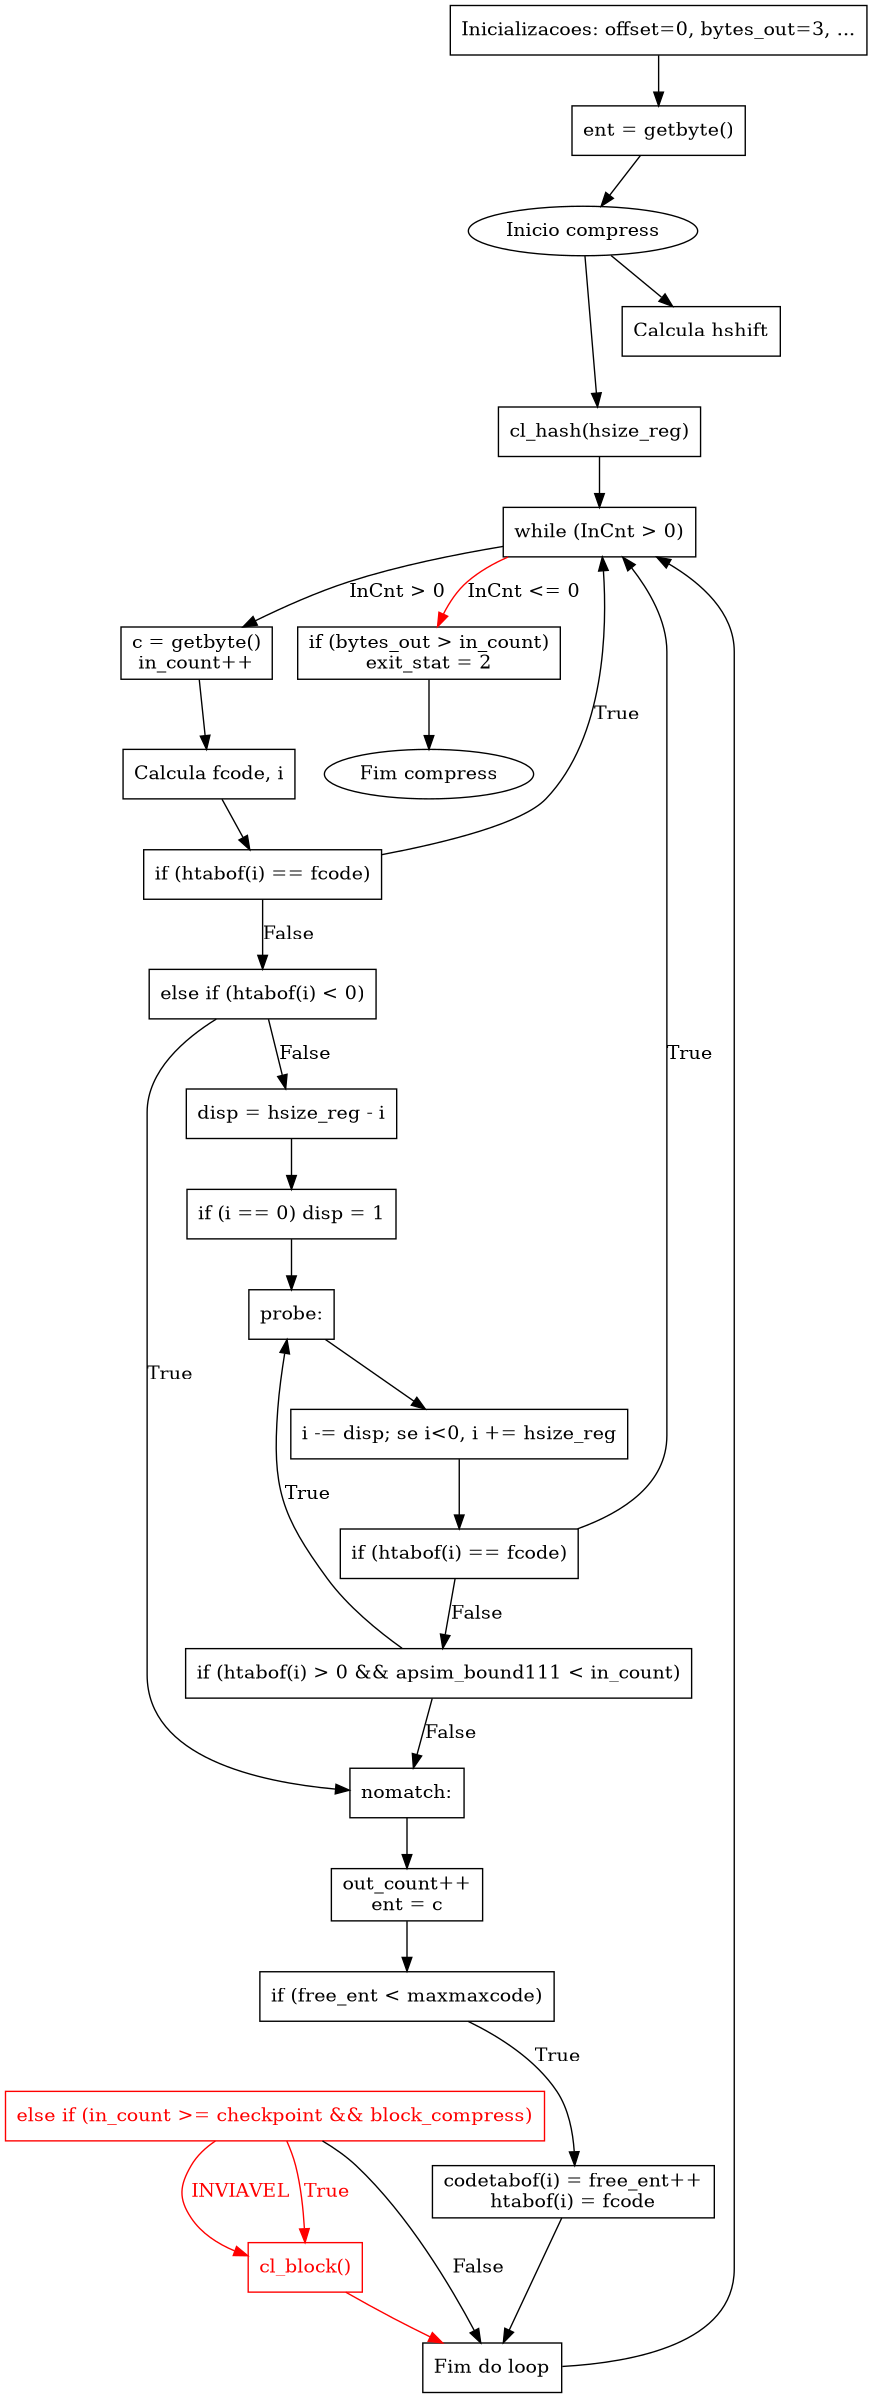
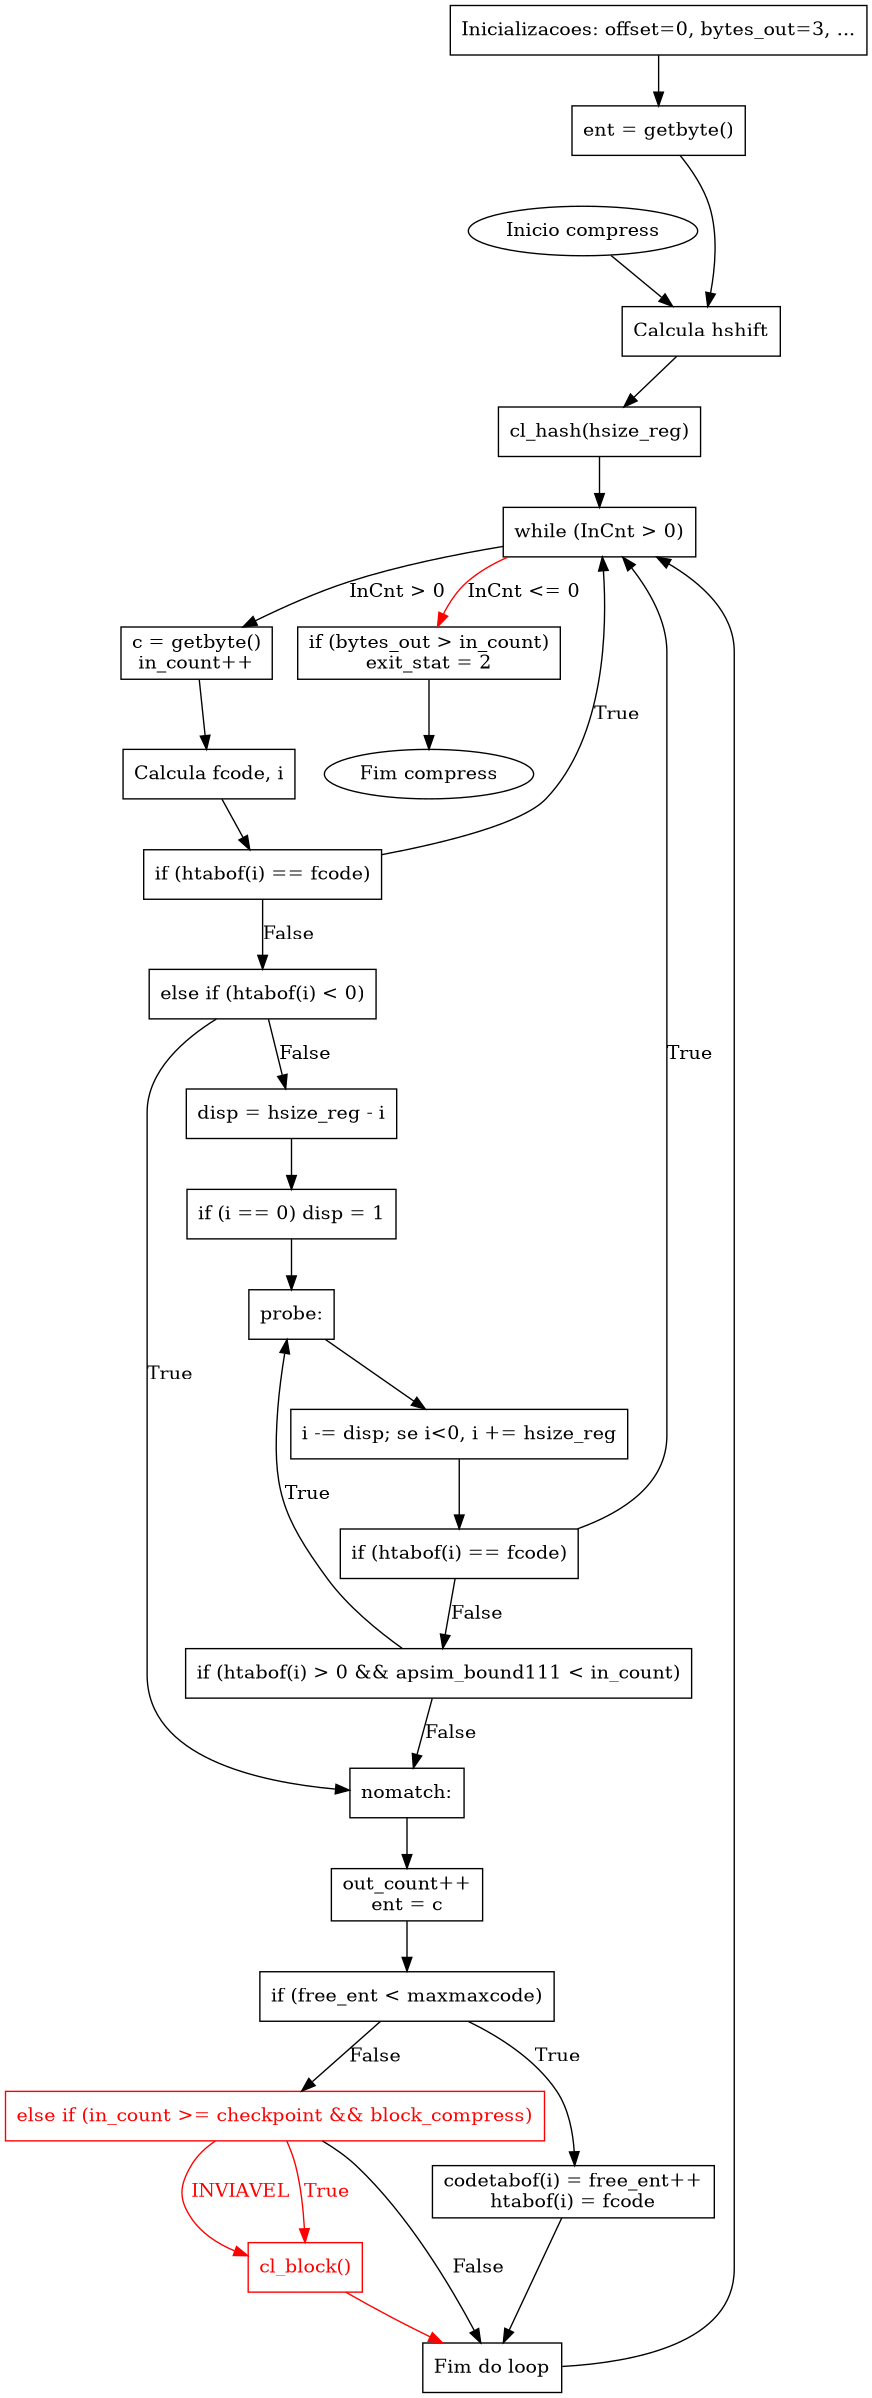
edge "ent = getbyte()" -> "Inicio compress": now "ent = getbyte()" -> "Calcula hshift"
edge "Inicio compress" -> "cl_hash(hsize_reg)": now "Calcula hshift" -> "cl_hash(hsize_reg)"
edge "if (free_ent < maxmaxcode)" -> "else if (in_count >= checkpoint && block_compress)": added, label "False"
